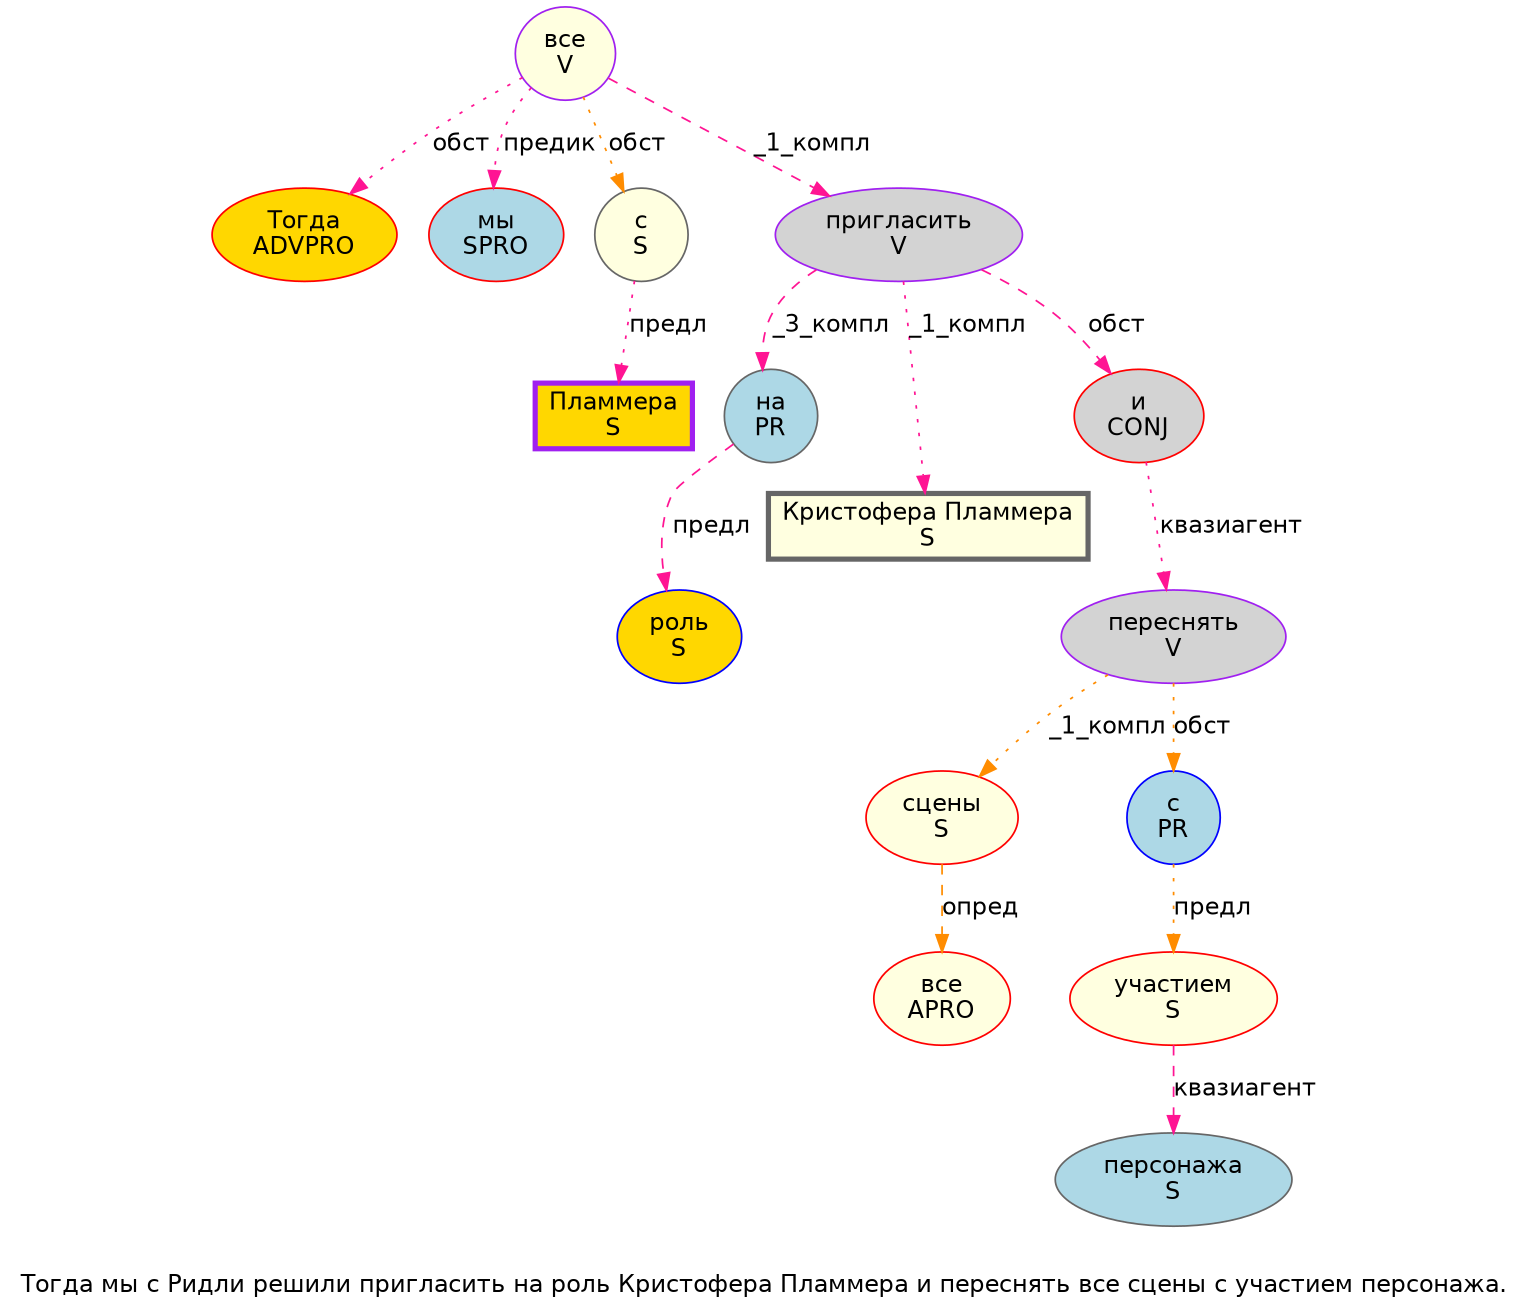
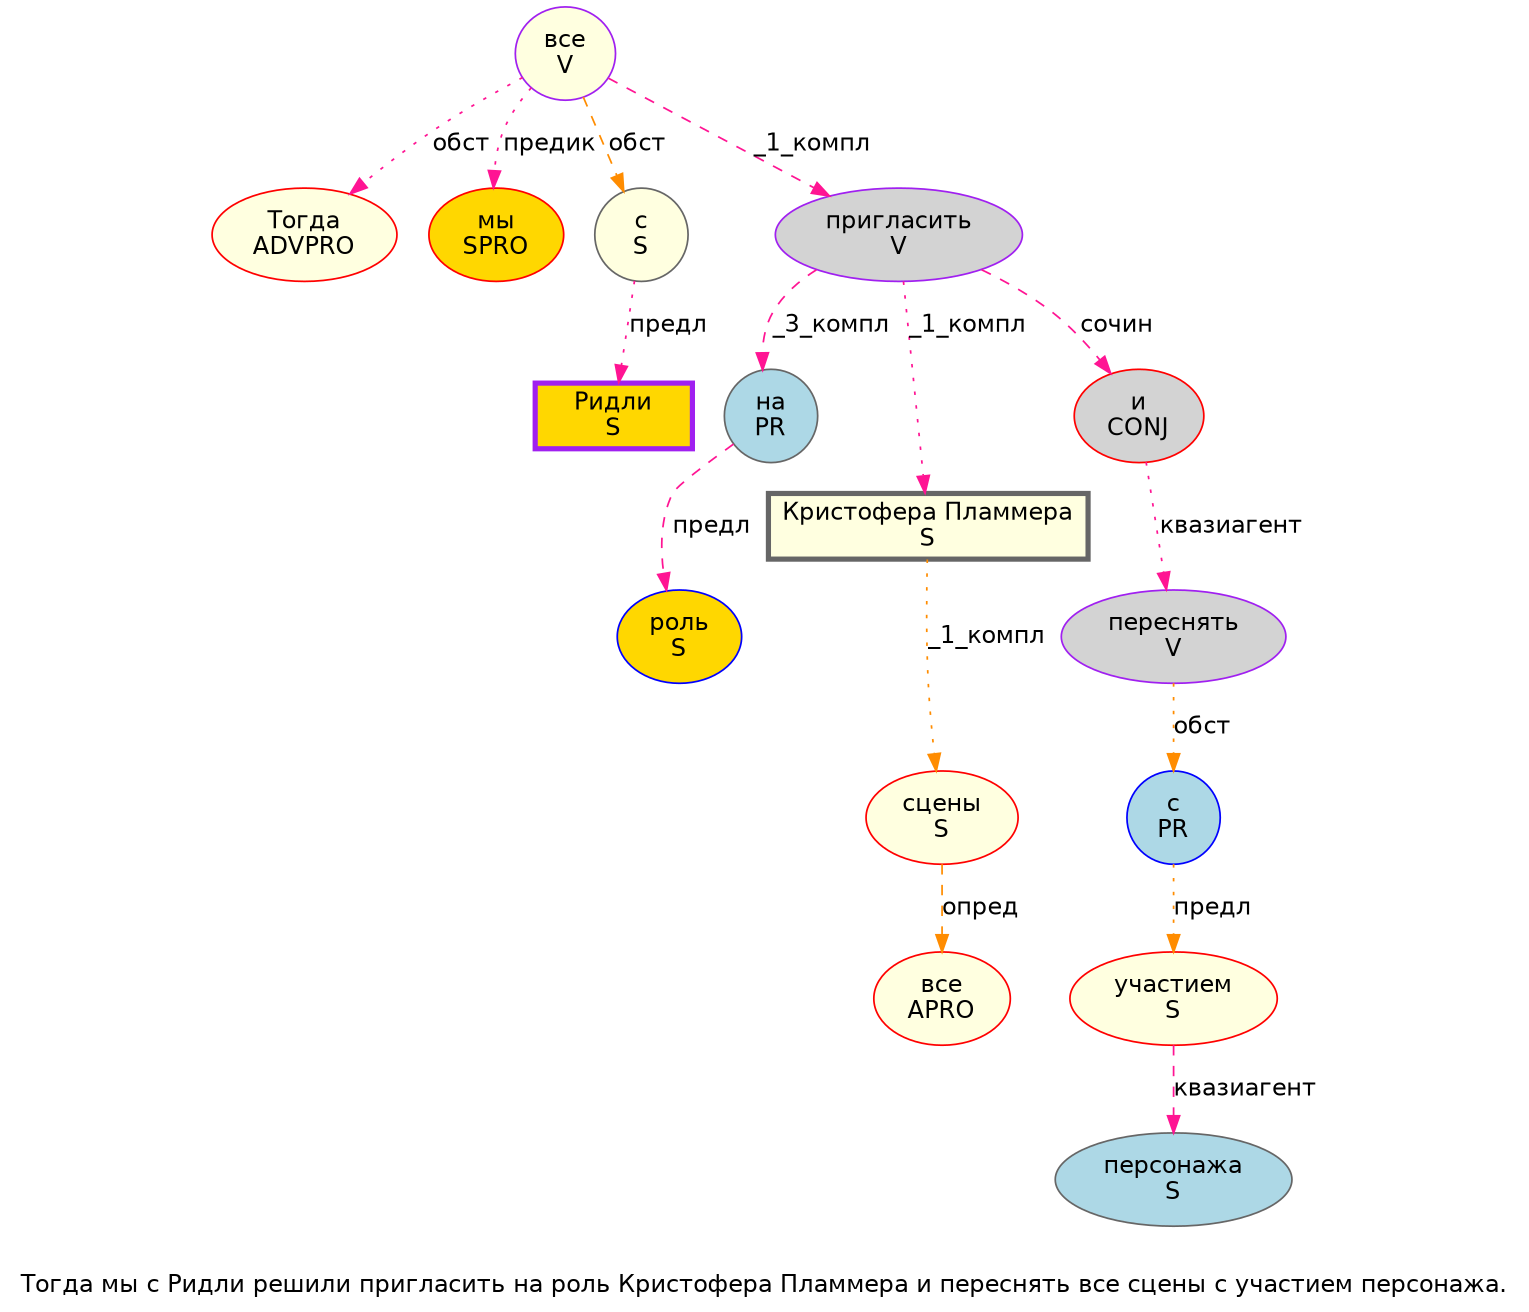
edge "все V" -> "с S": style dotted -> dashed
node "Тогда ADVPRO": fillcolor gold -> lightyellow
node "мы SPRO": fillcolor lightblue -> gold
edge "пригласить V" -> "и CONJ": label "обст" -> "сочин"
node "Пламмера S": label "Пламмера S" -> "Ридли S"
edge "переснять V" -> "сцены S": now "Кристофера Пламмера S" -> "сцены S"
